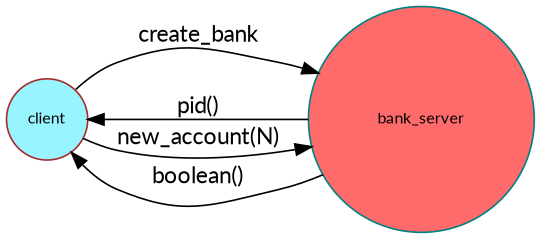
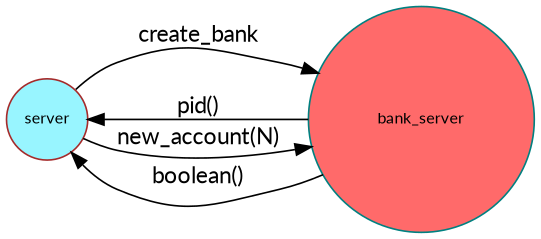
node "client": label "client" -> "server"
